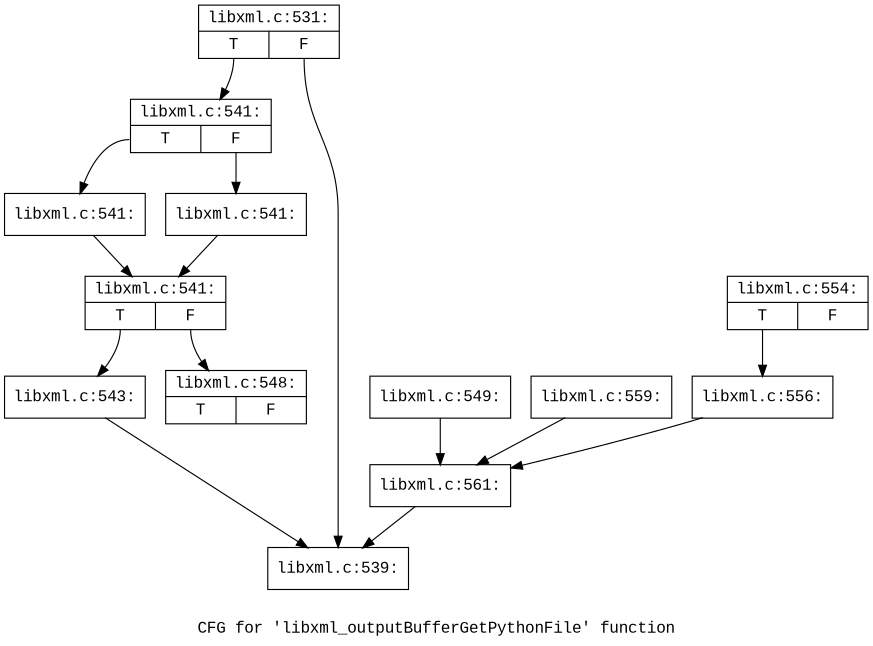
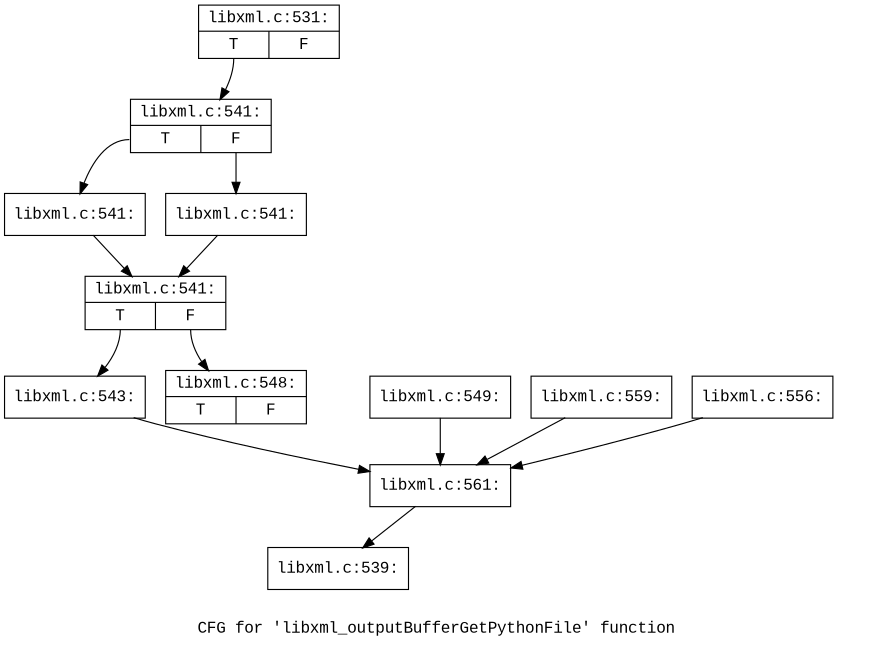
edge "libxml.c:531:" -> "libxml.c:539:": removed
node "libxml.c:554:": removed
edge "libxml.c:543:" -> "libxml.c:539:": now "libxml.c:543:" -> "libxml.c:561:"
